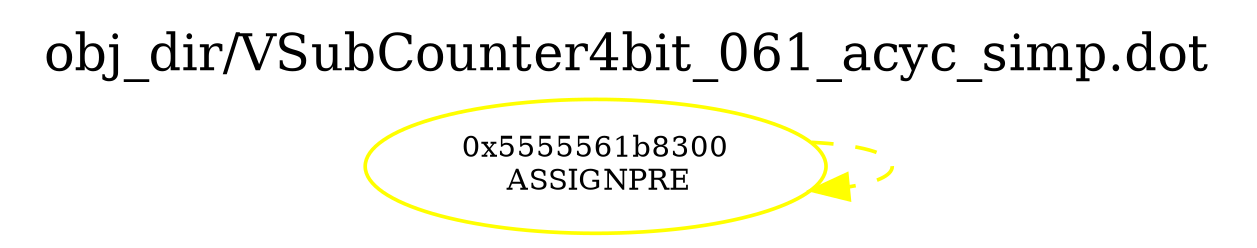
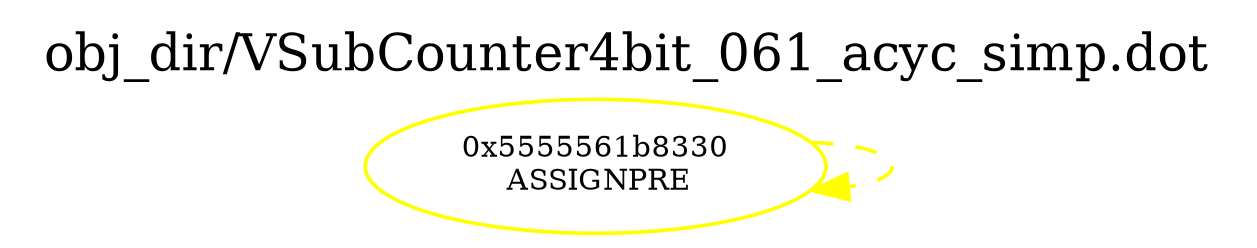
node "0x5555561b8300 ASSIGNPRE": label "0x5555561b8300 ASSIGNPRE" -> "0x5555561b8330 ASSIGNPRE"
